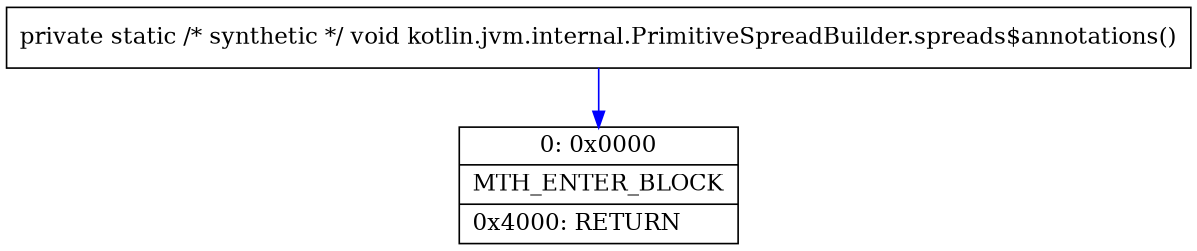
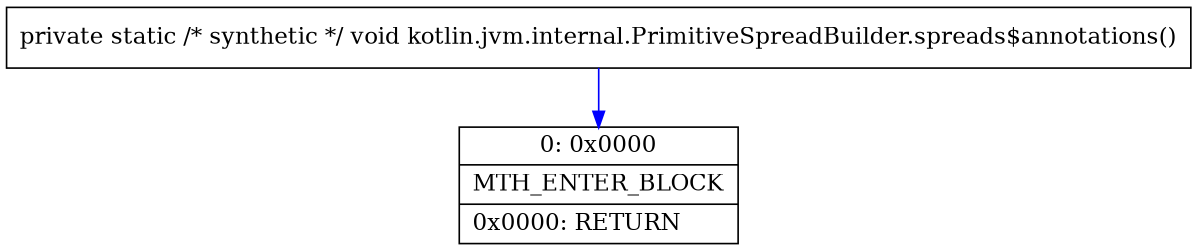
node "0: 0x0000": text "0x4000: RETURN" -> "0x0000: RETURN"
